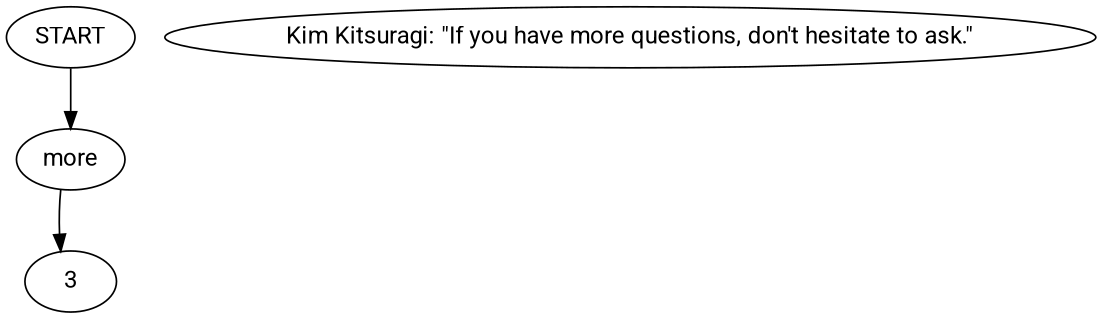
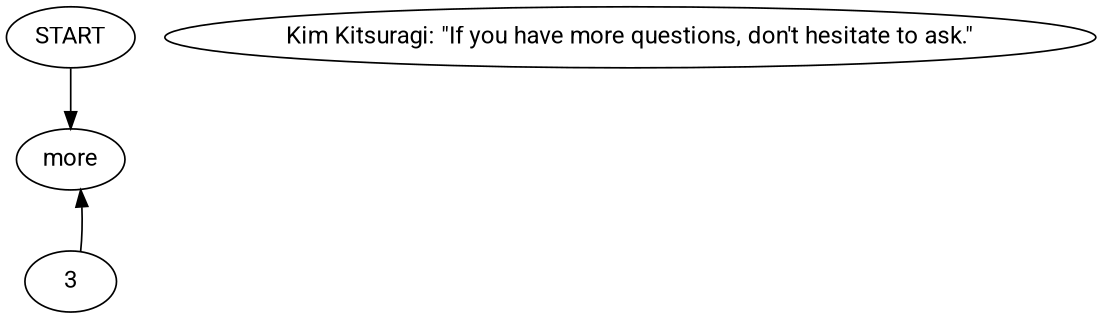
edge "more" -> "3": reversed
